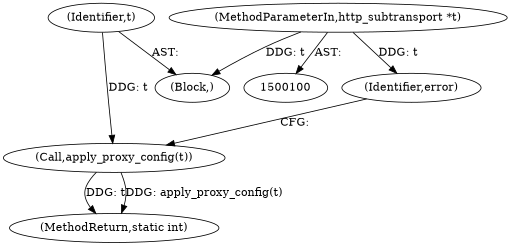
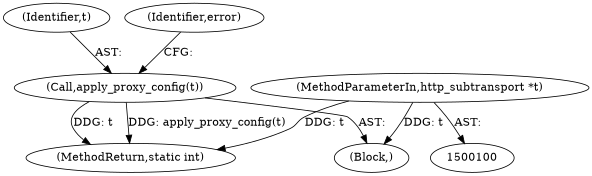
edge "(MethodParameterIn,http_subtransport *t)" -> "(Identifier,error)": now "(MethodParameterIn,http_subtransport *t)" -> "(MethodReturn,static int)"
edge "(Identifier,t)" -> "(Block,)": now "(Call,apply_proxy_config(t))" -> "(Block,)"
edge "(Identifier,t)" -> "(Call,apply_proxy_config(t))": label "DDG: t" -> "AST: "
